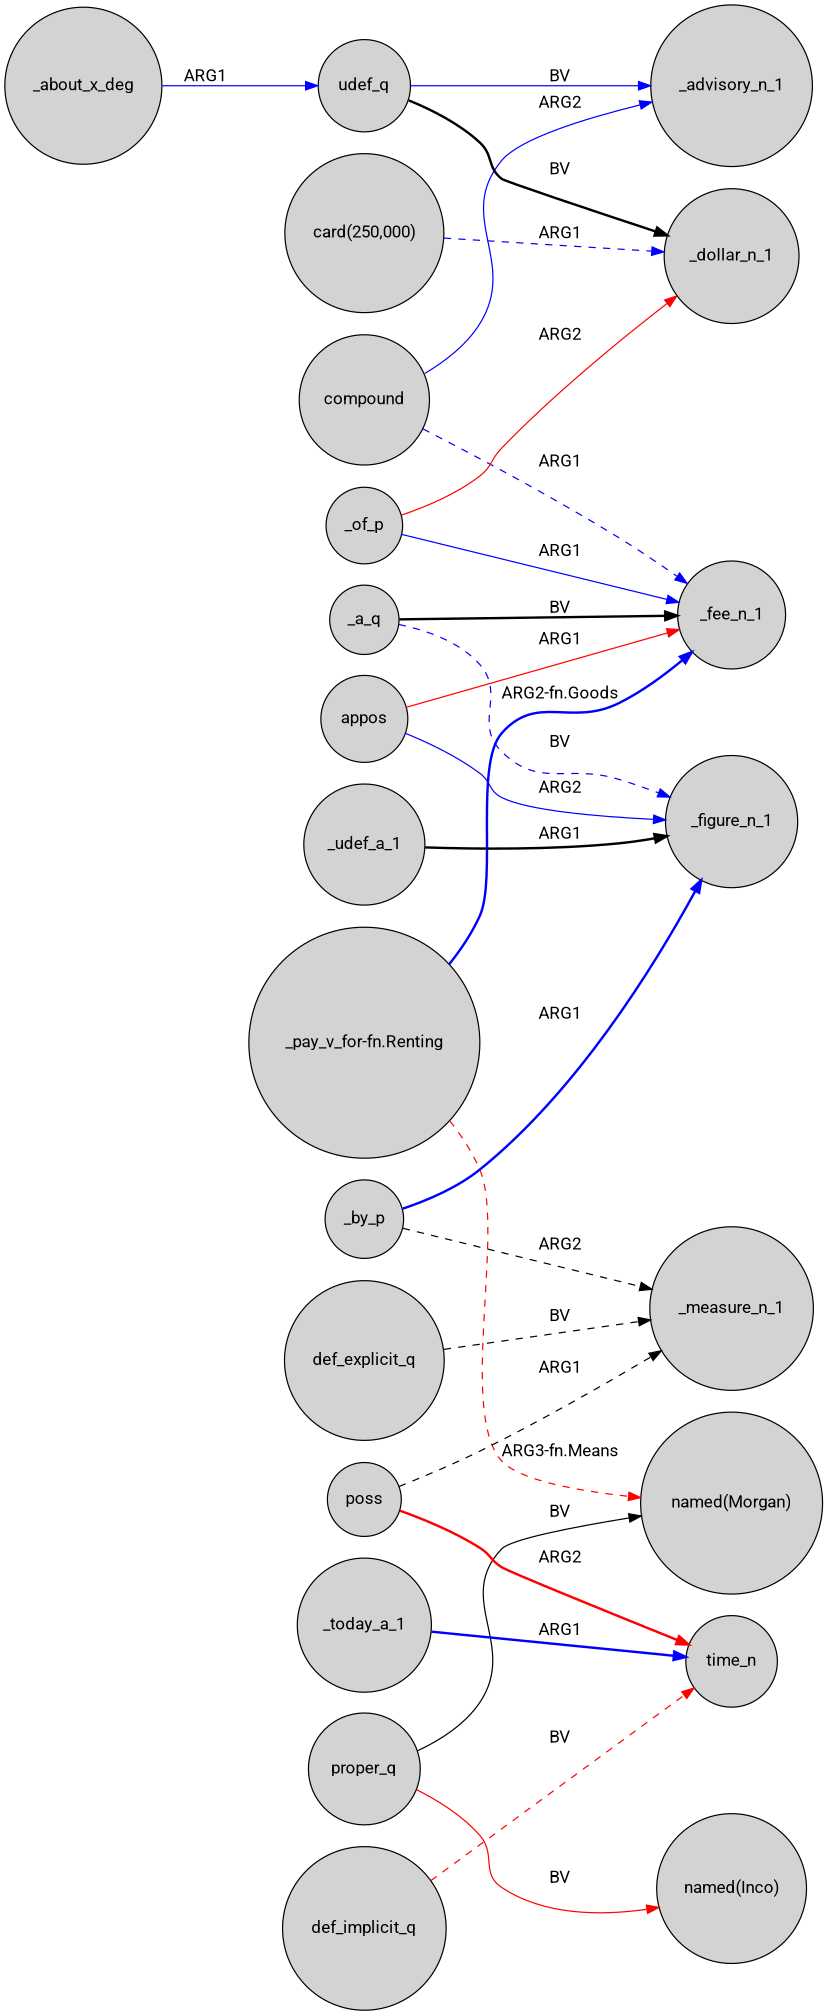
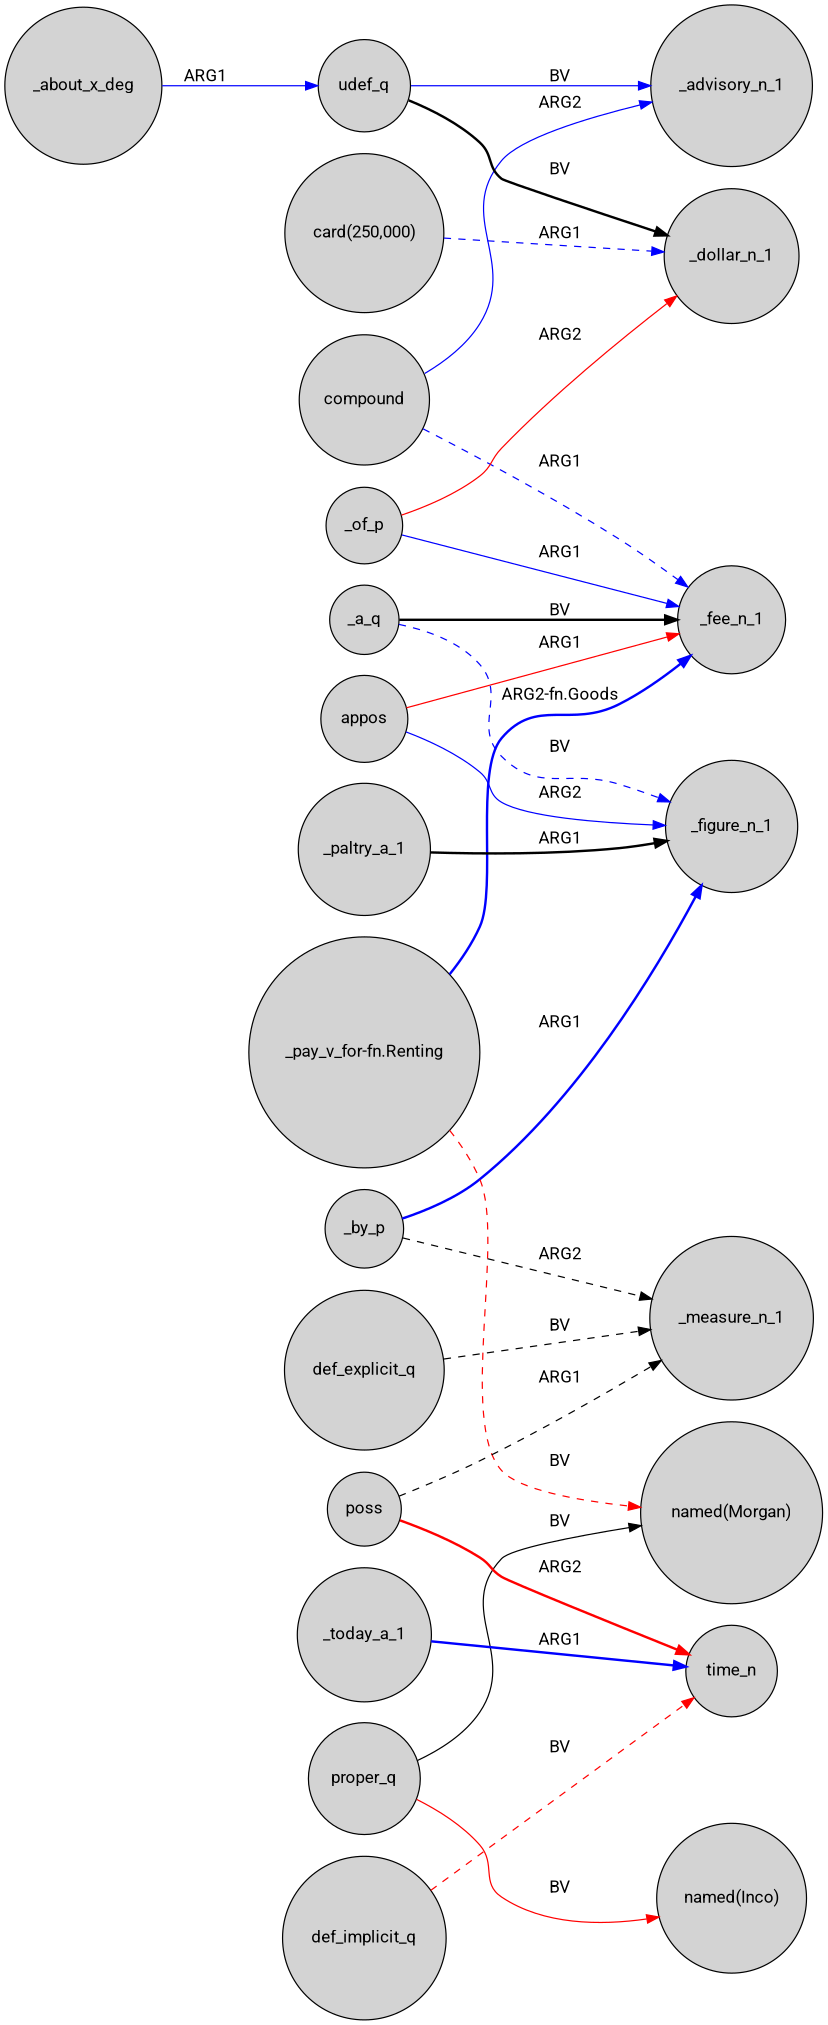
node "_udef_a_1": label "_udef_a_1" -> "_paltry_a_1"
edge "_pay_v_for-fn.Renting" -> "named(Morgan)": label "ARG3-fn.Means" -> "BV"
